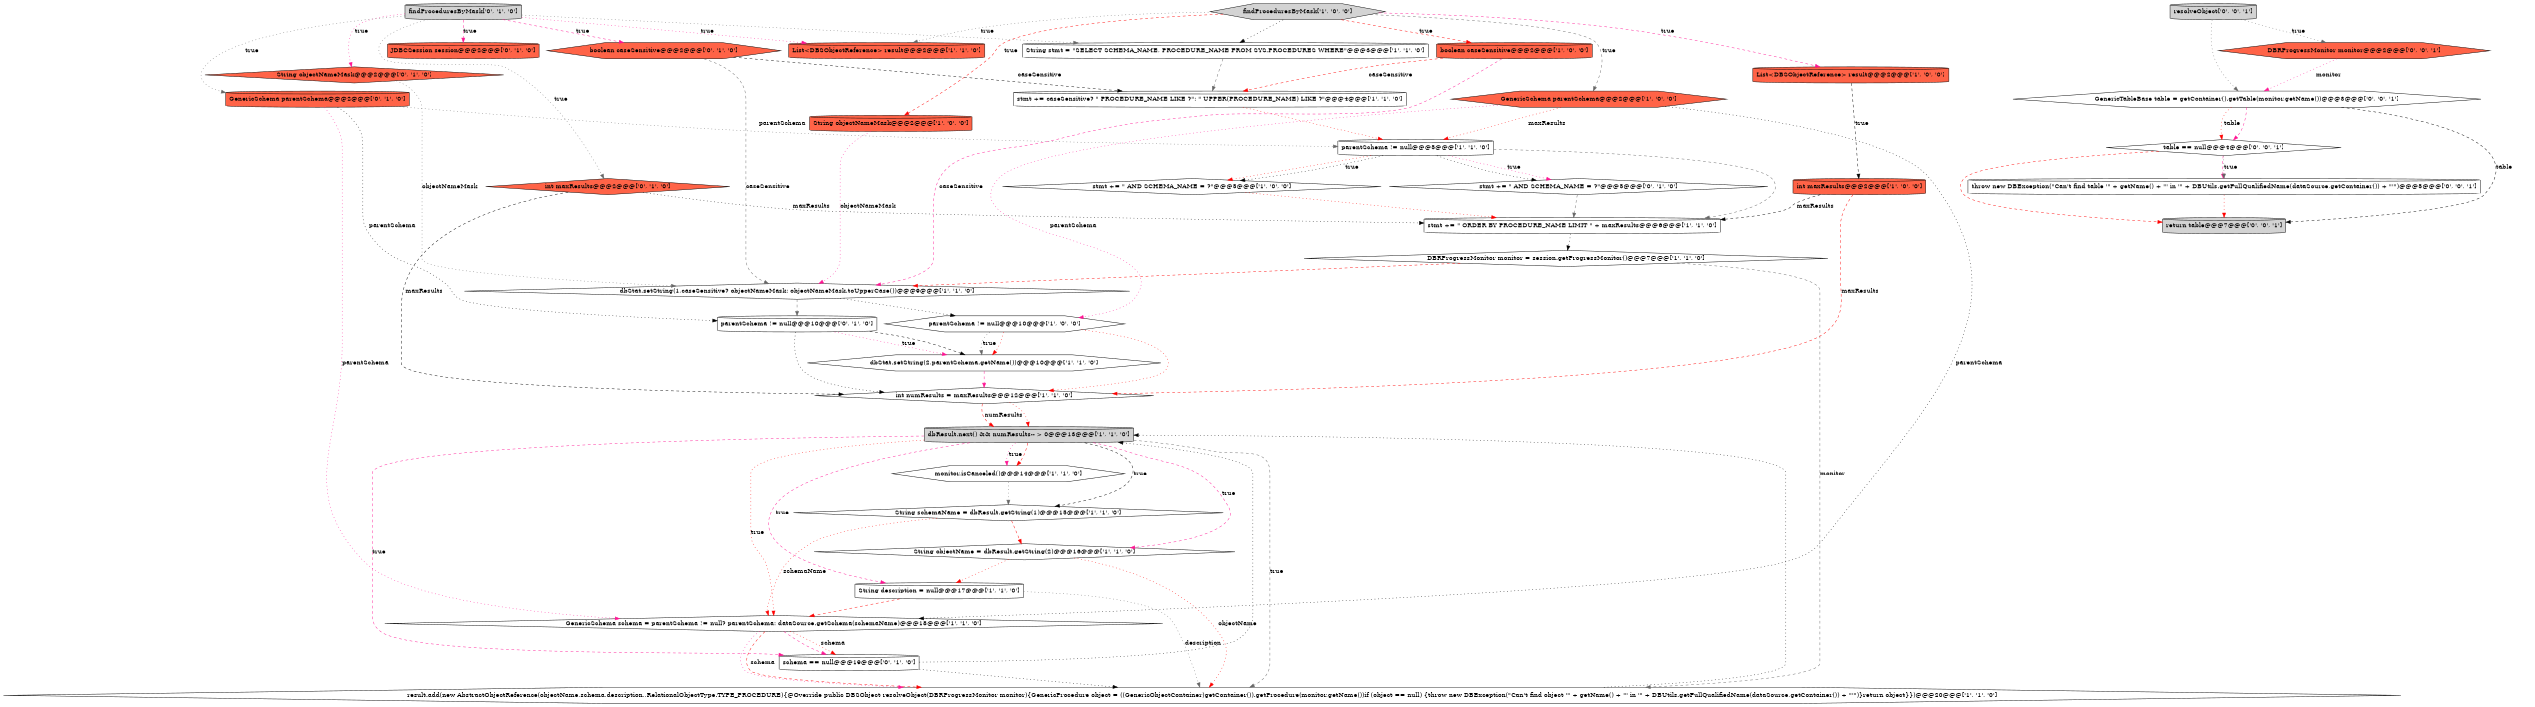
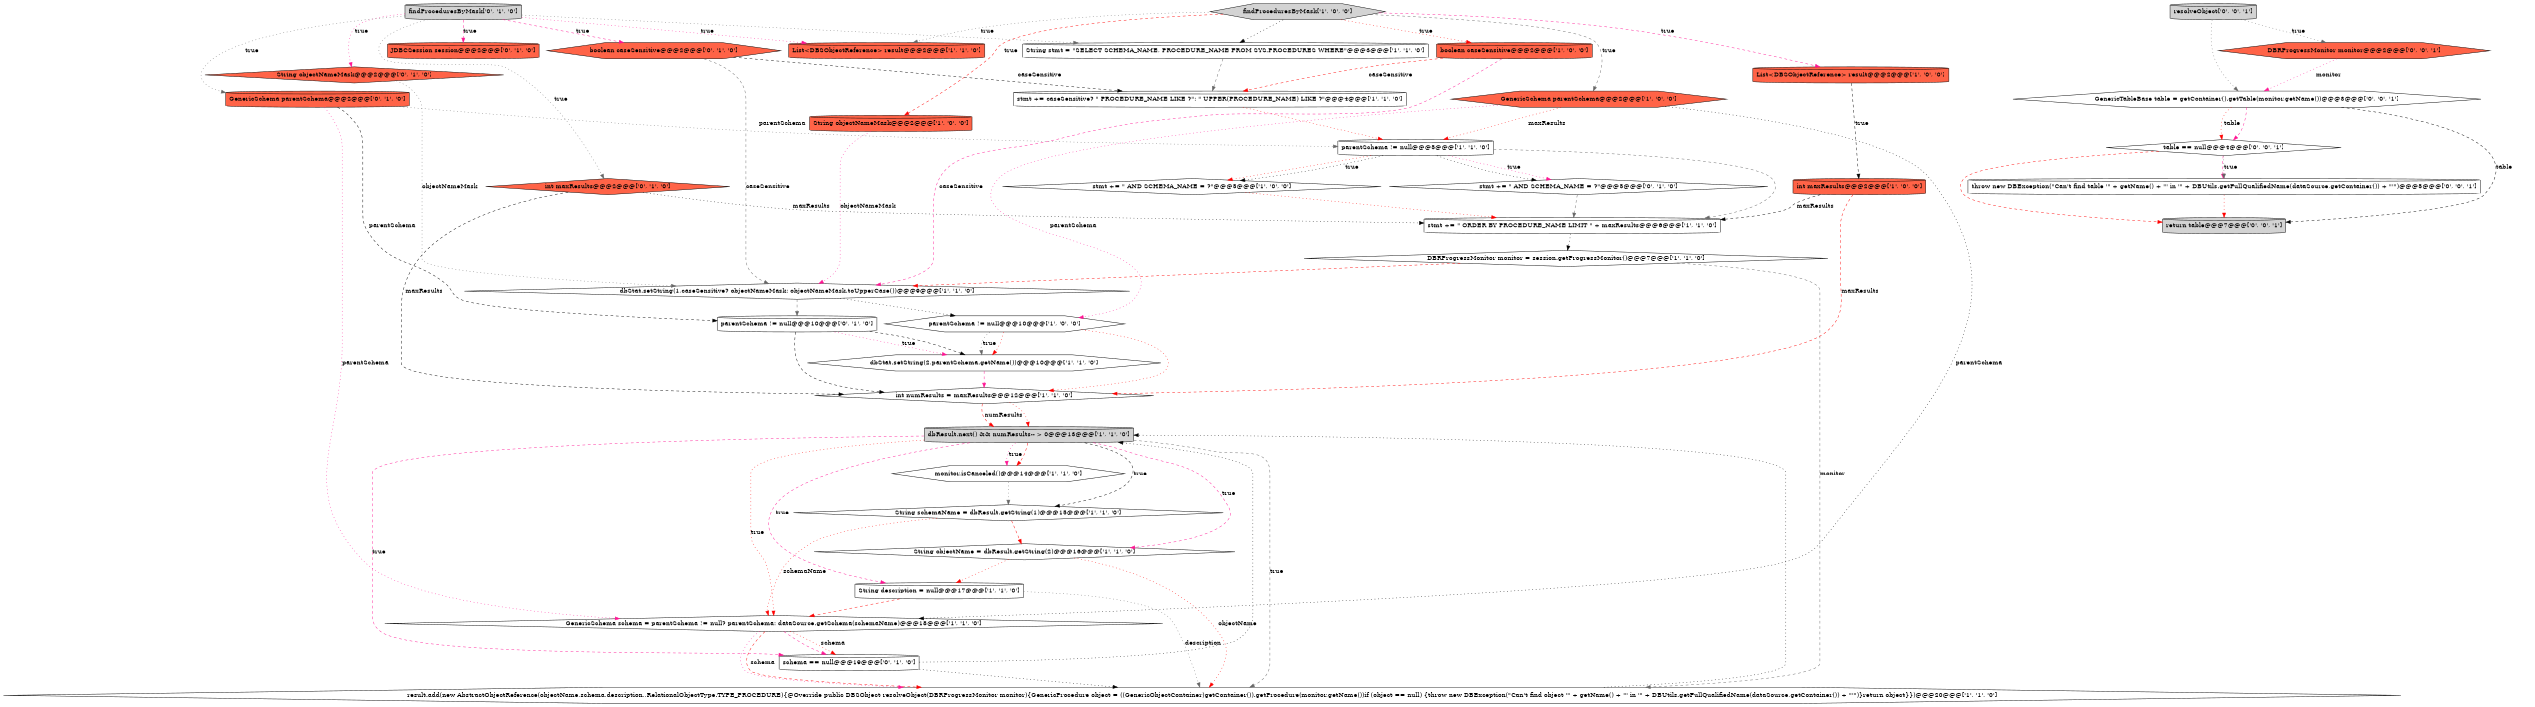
edge "findProceduresByMask['1', '0', '0']" -> "boolean caseSensitive@@@2@@@['1', '0', '0']": style dashed -> dotted
edge "GenericSchema parentSchema@@@2@@@['0', '1', '0']" -> "parentSchema != null@@@10@@@['0', '1', '0']": style dotted -> dashed
edge "parentSchema != null@@@10@@@['0', '1', '0']" -> "int numResults = maxResults@@@12@@@['1', '1', '0']": style dotted -> dashed
